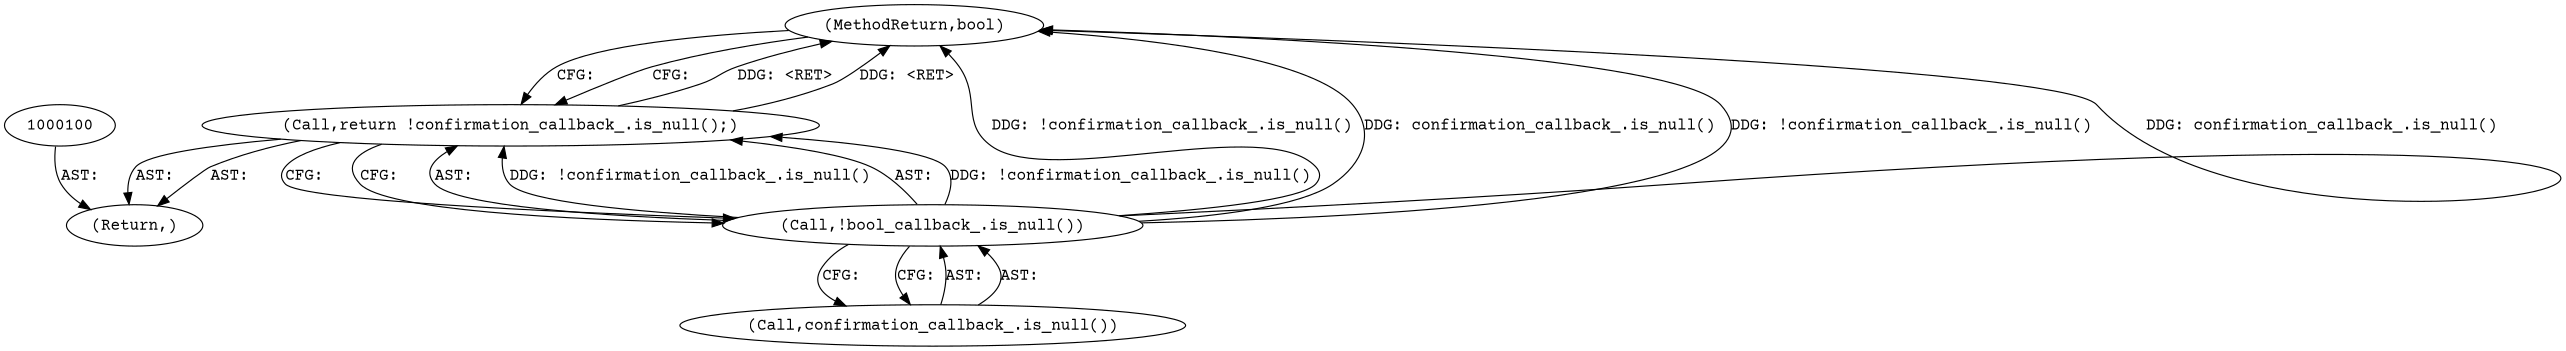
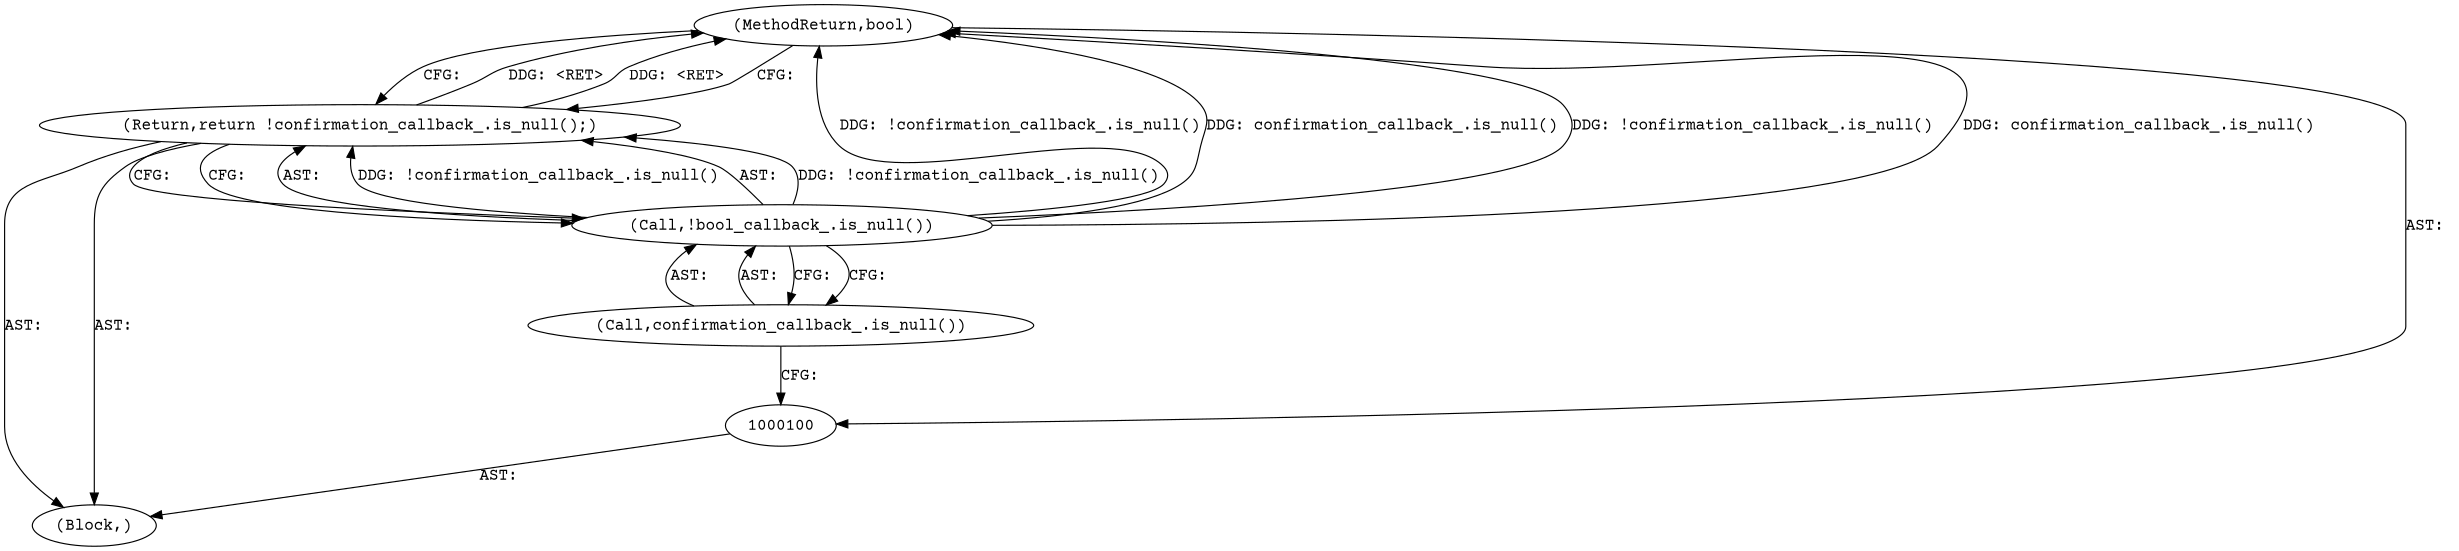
node "(Call,return !confirmation_callback_.is_null();)": label "(Call,return !confirmation_callback_.is_null();)" -> "(Return,return !confirmation_callback_.is_null();)"
node "(Return,)": label "(Return,)" -> "(Block,)"
edge "(MethodReturn,bool)" -> "1000100": added, label "AST:"
edge "(Call,confirmation_callback_.is_null())" -> "1000100": added, label "CFG:"
